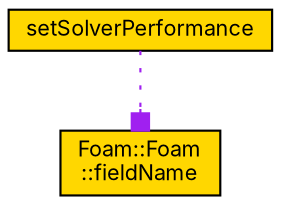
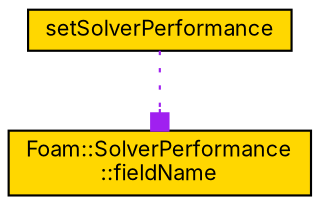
node "Foam::Foam ::fieldName": label "Foam::Foam ::fieldName" -> "Foam::SolverPerformance ::fieldName"
